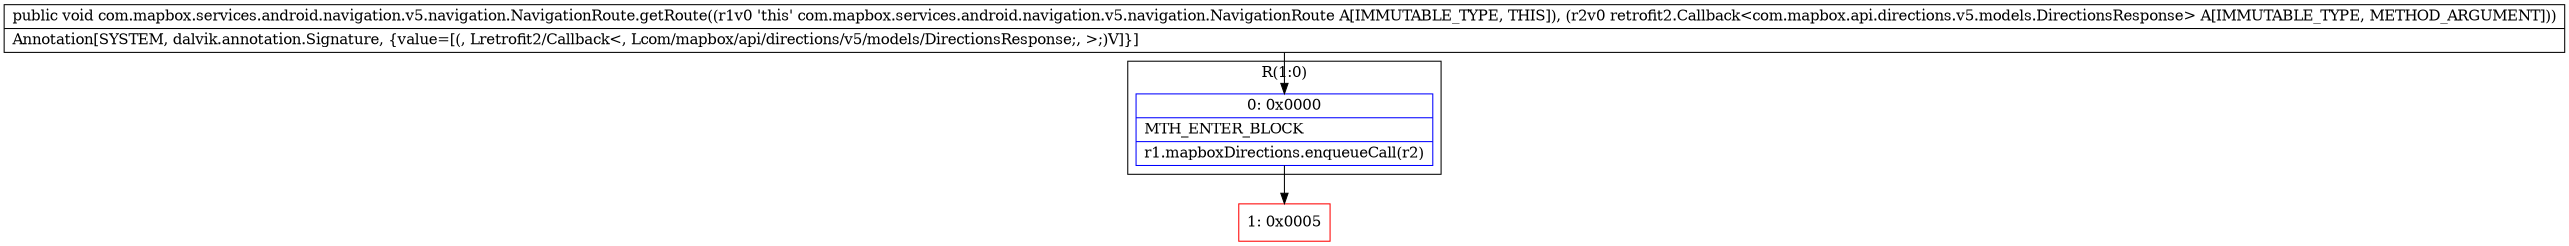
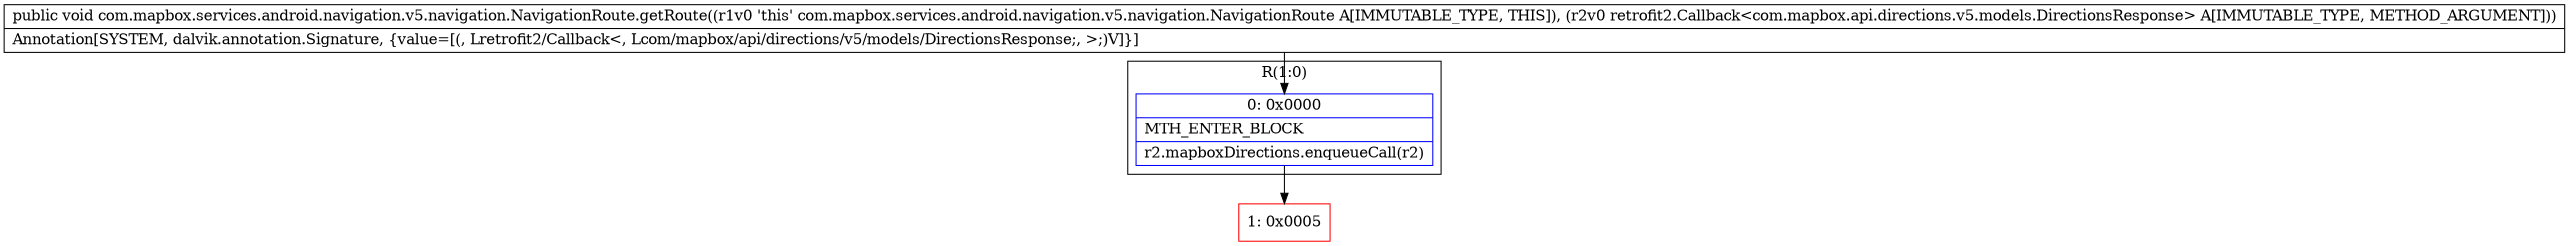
node "0: 0x0000": text "r1.mapboxDirections.enqueueCall(r2)" -> "r2.mapboxDirections.enqueueCall(r2)"
